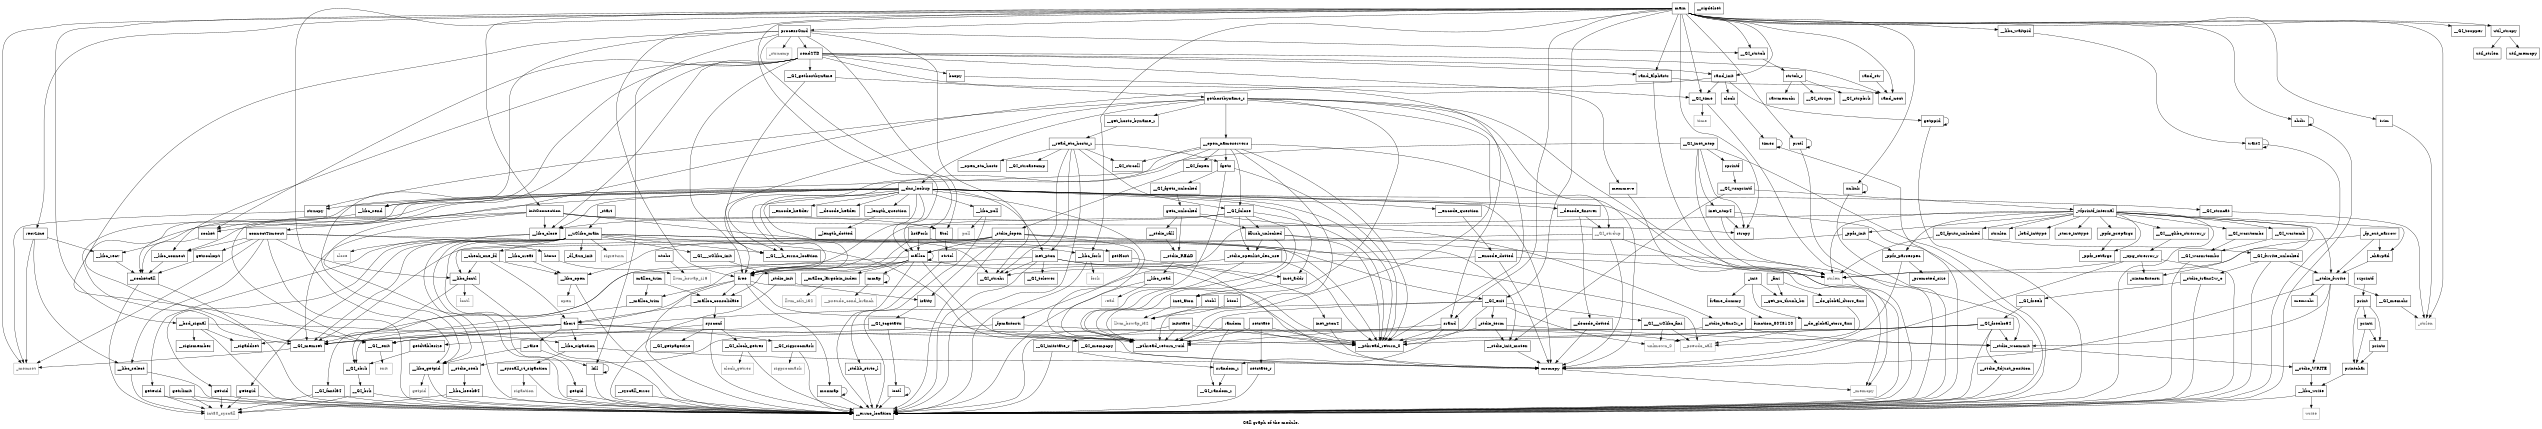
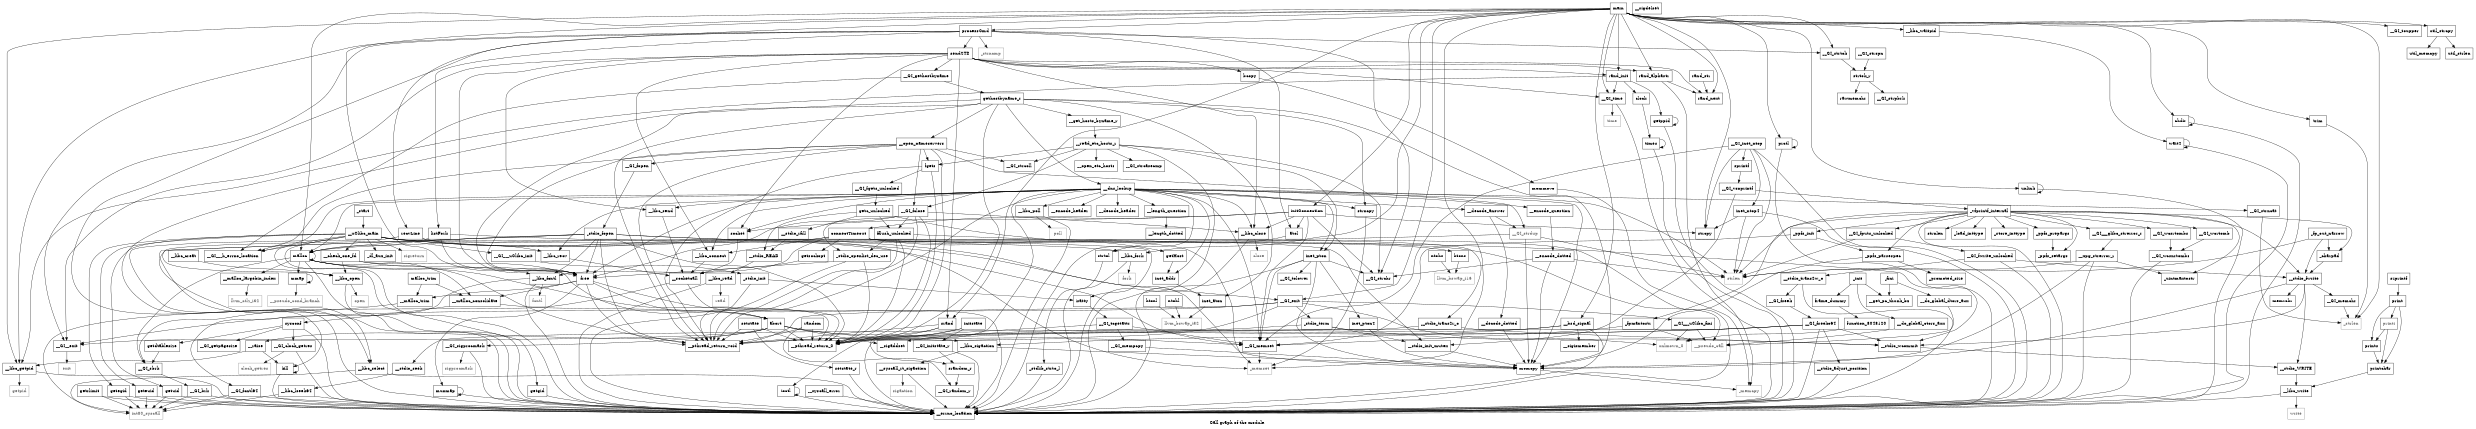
edge "strtok_r" -> "__GI_strspn": reversed
node "printi": fontcolor black -> gray50
